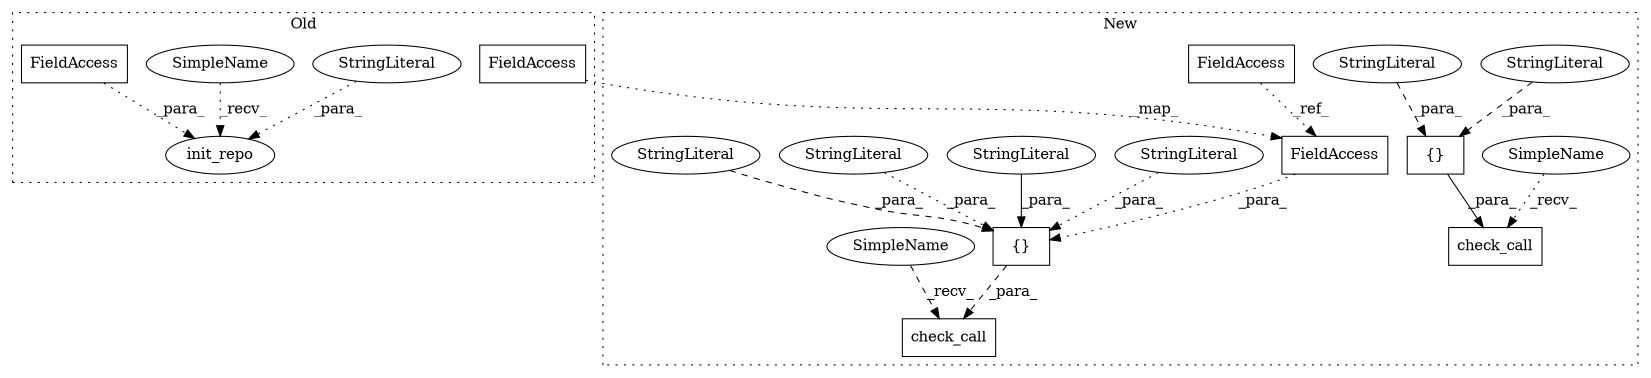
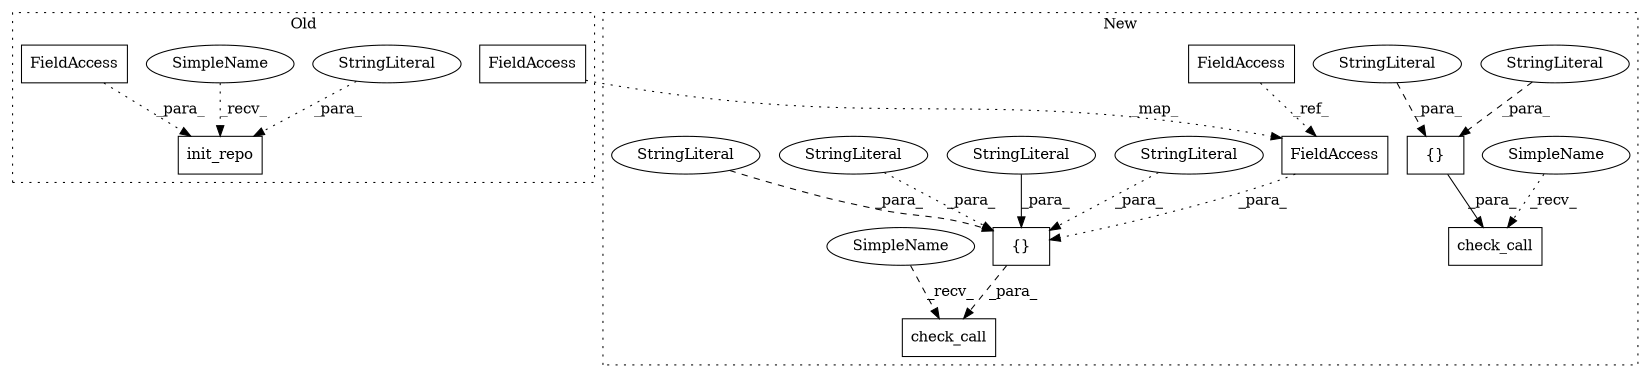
node "init_repo": shape ellipse -> box
